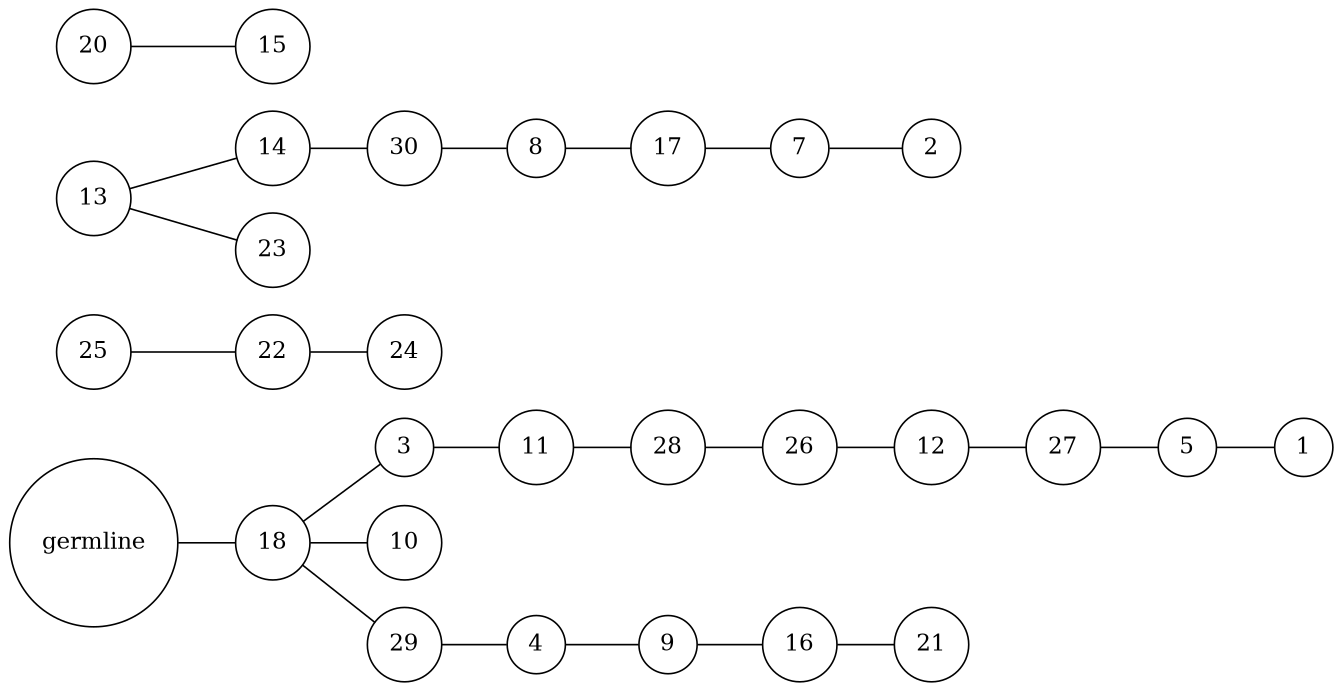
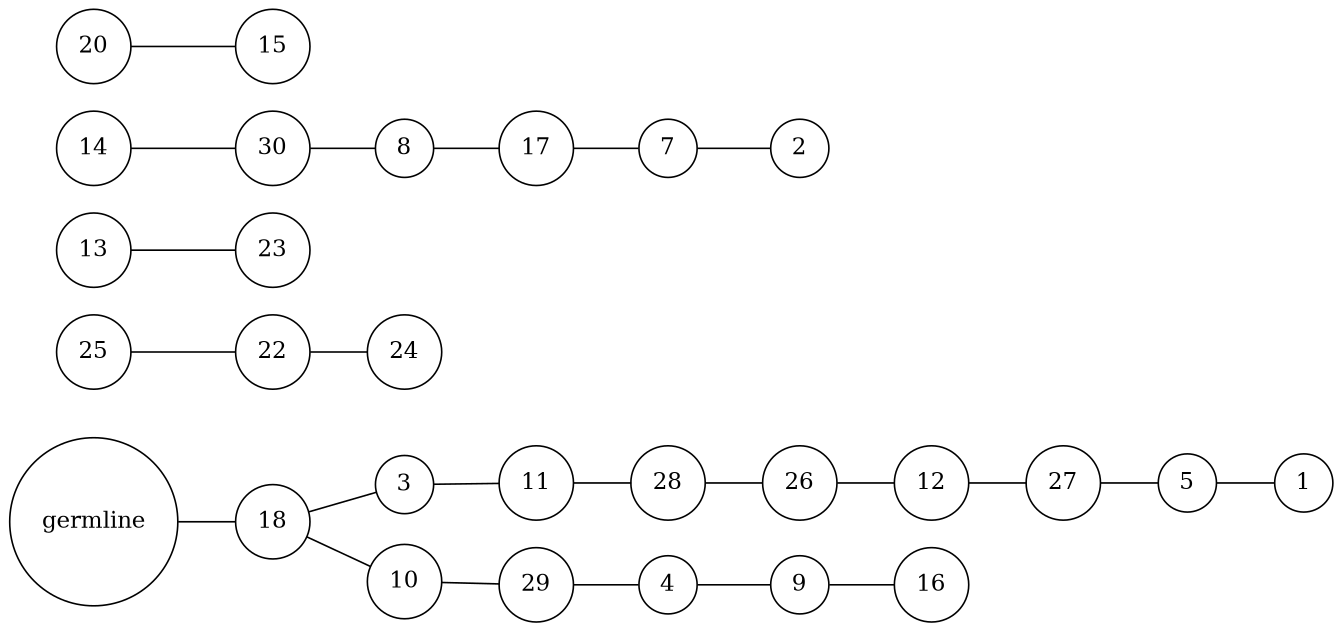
edge "14" -- "13": removed
edge "18" -- "29": now "10" -- "29"
node "21": removed
